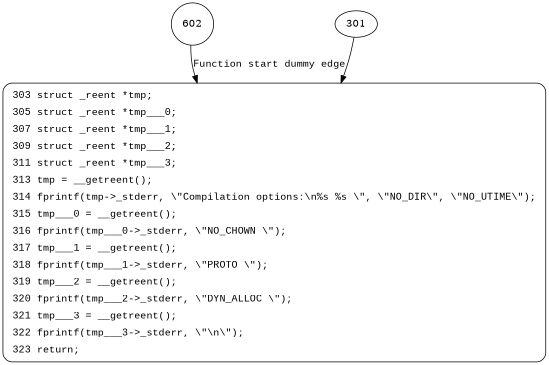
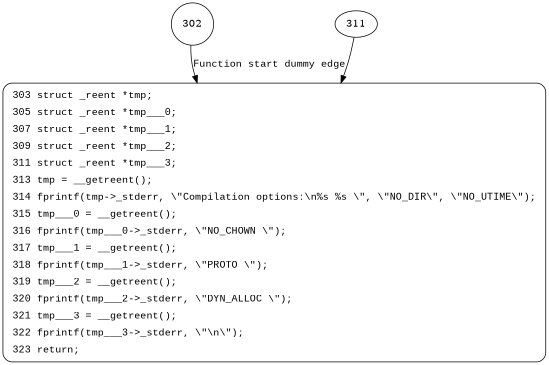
node "602": label "602" -> "302"
node "301": label "301" -> "311"
